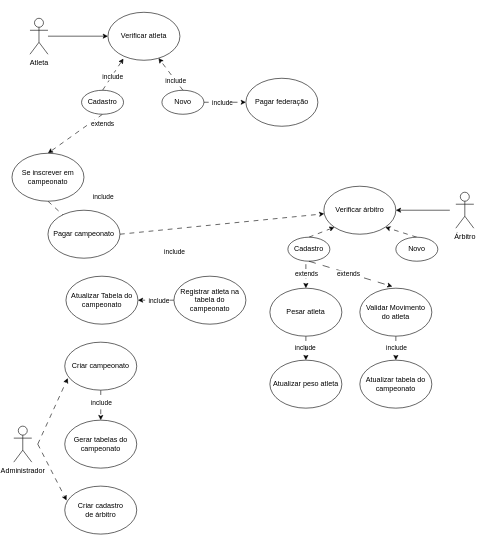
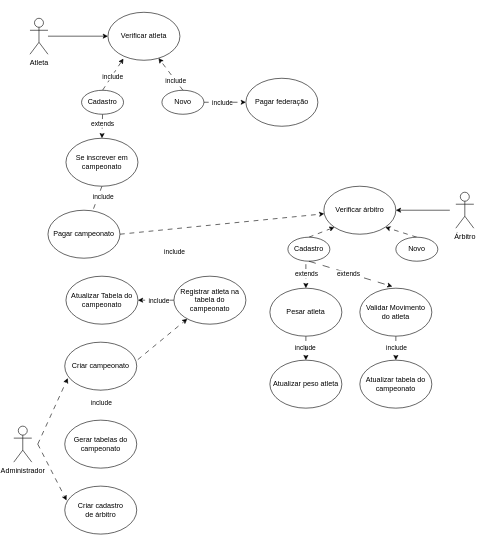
node "Se inscrever em campeonato": moved (48, 177) -> (102, 162)
edge "Criar campeonato" -> "Gerar tabelas do campeonato": now "Criar campeonato" -> "Registrar atleta na tabela do campeonato"
